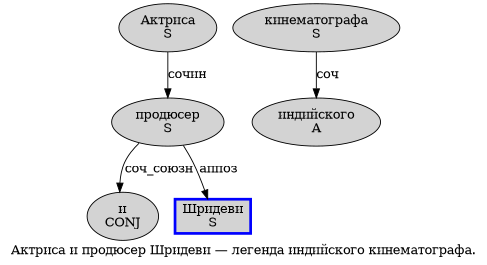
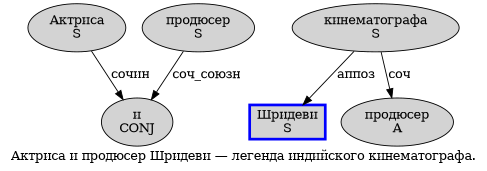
edge "Актриса S" -> "продюсер S": now "Актриса S" -> "и CONJ"
node "индийского A": label "индийского A" -> "продюсер A"
edge "продюсер S" -> "Шридеви S": now "кинематографа S" -> "Шридеви S"
